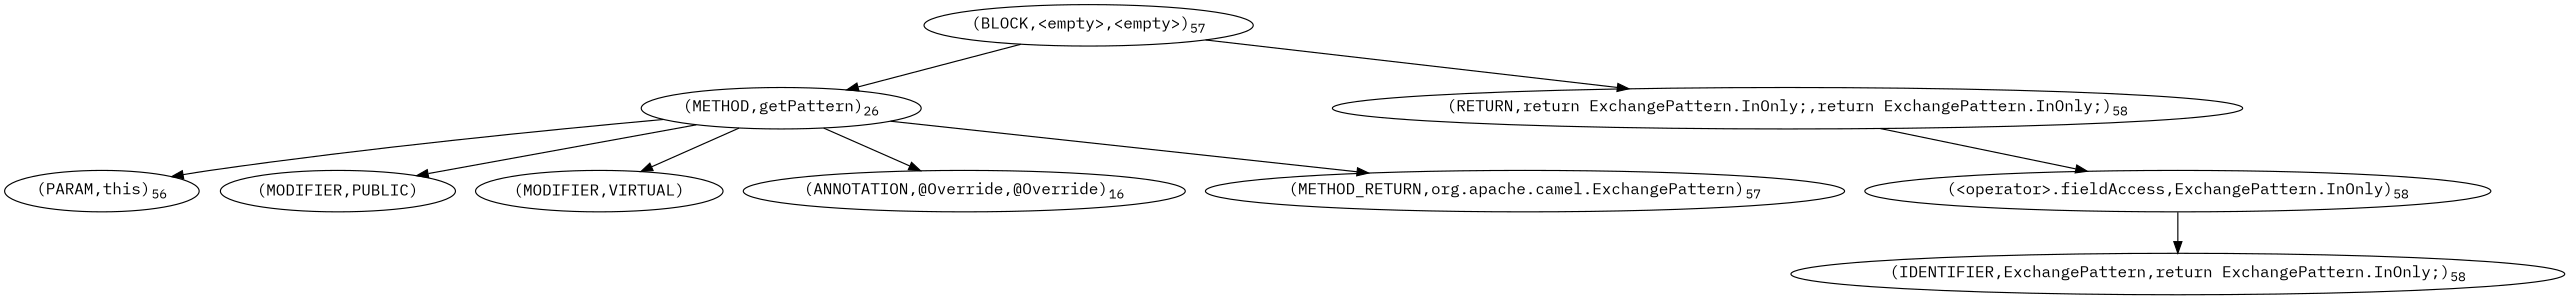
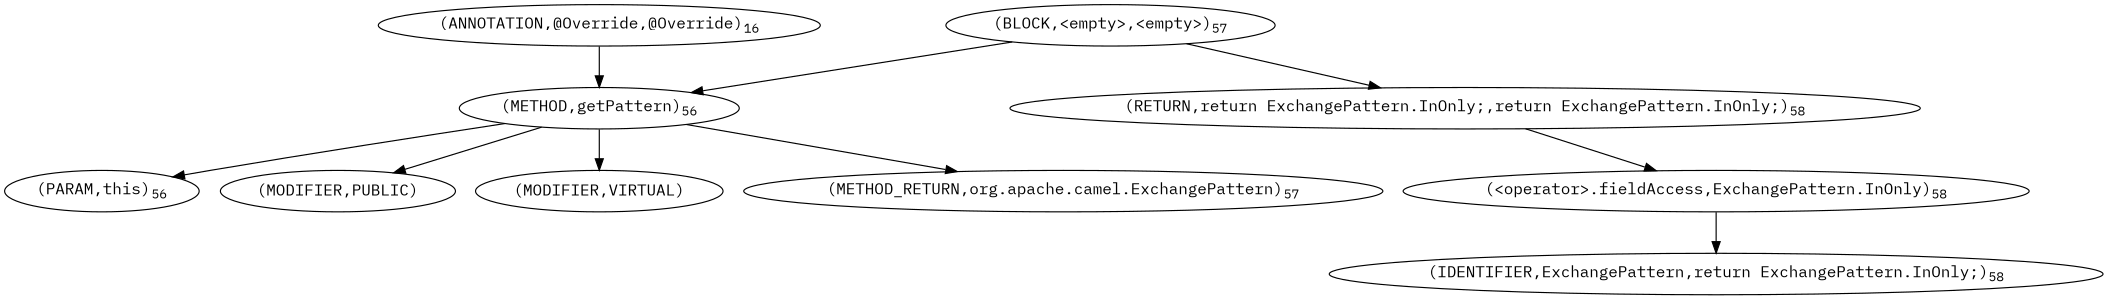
node "(METHOD,getPattern)": text "26" -> "56"
edge "(METHOD,getPattern)" -> "(ANNOTATION,@Override,@Override)": reversed
